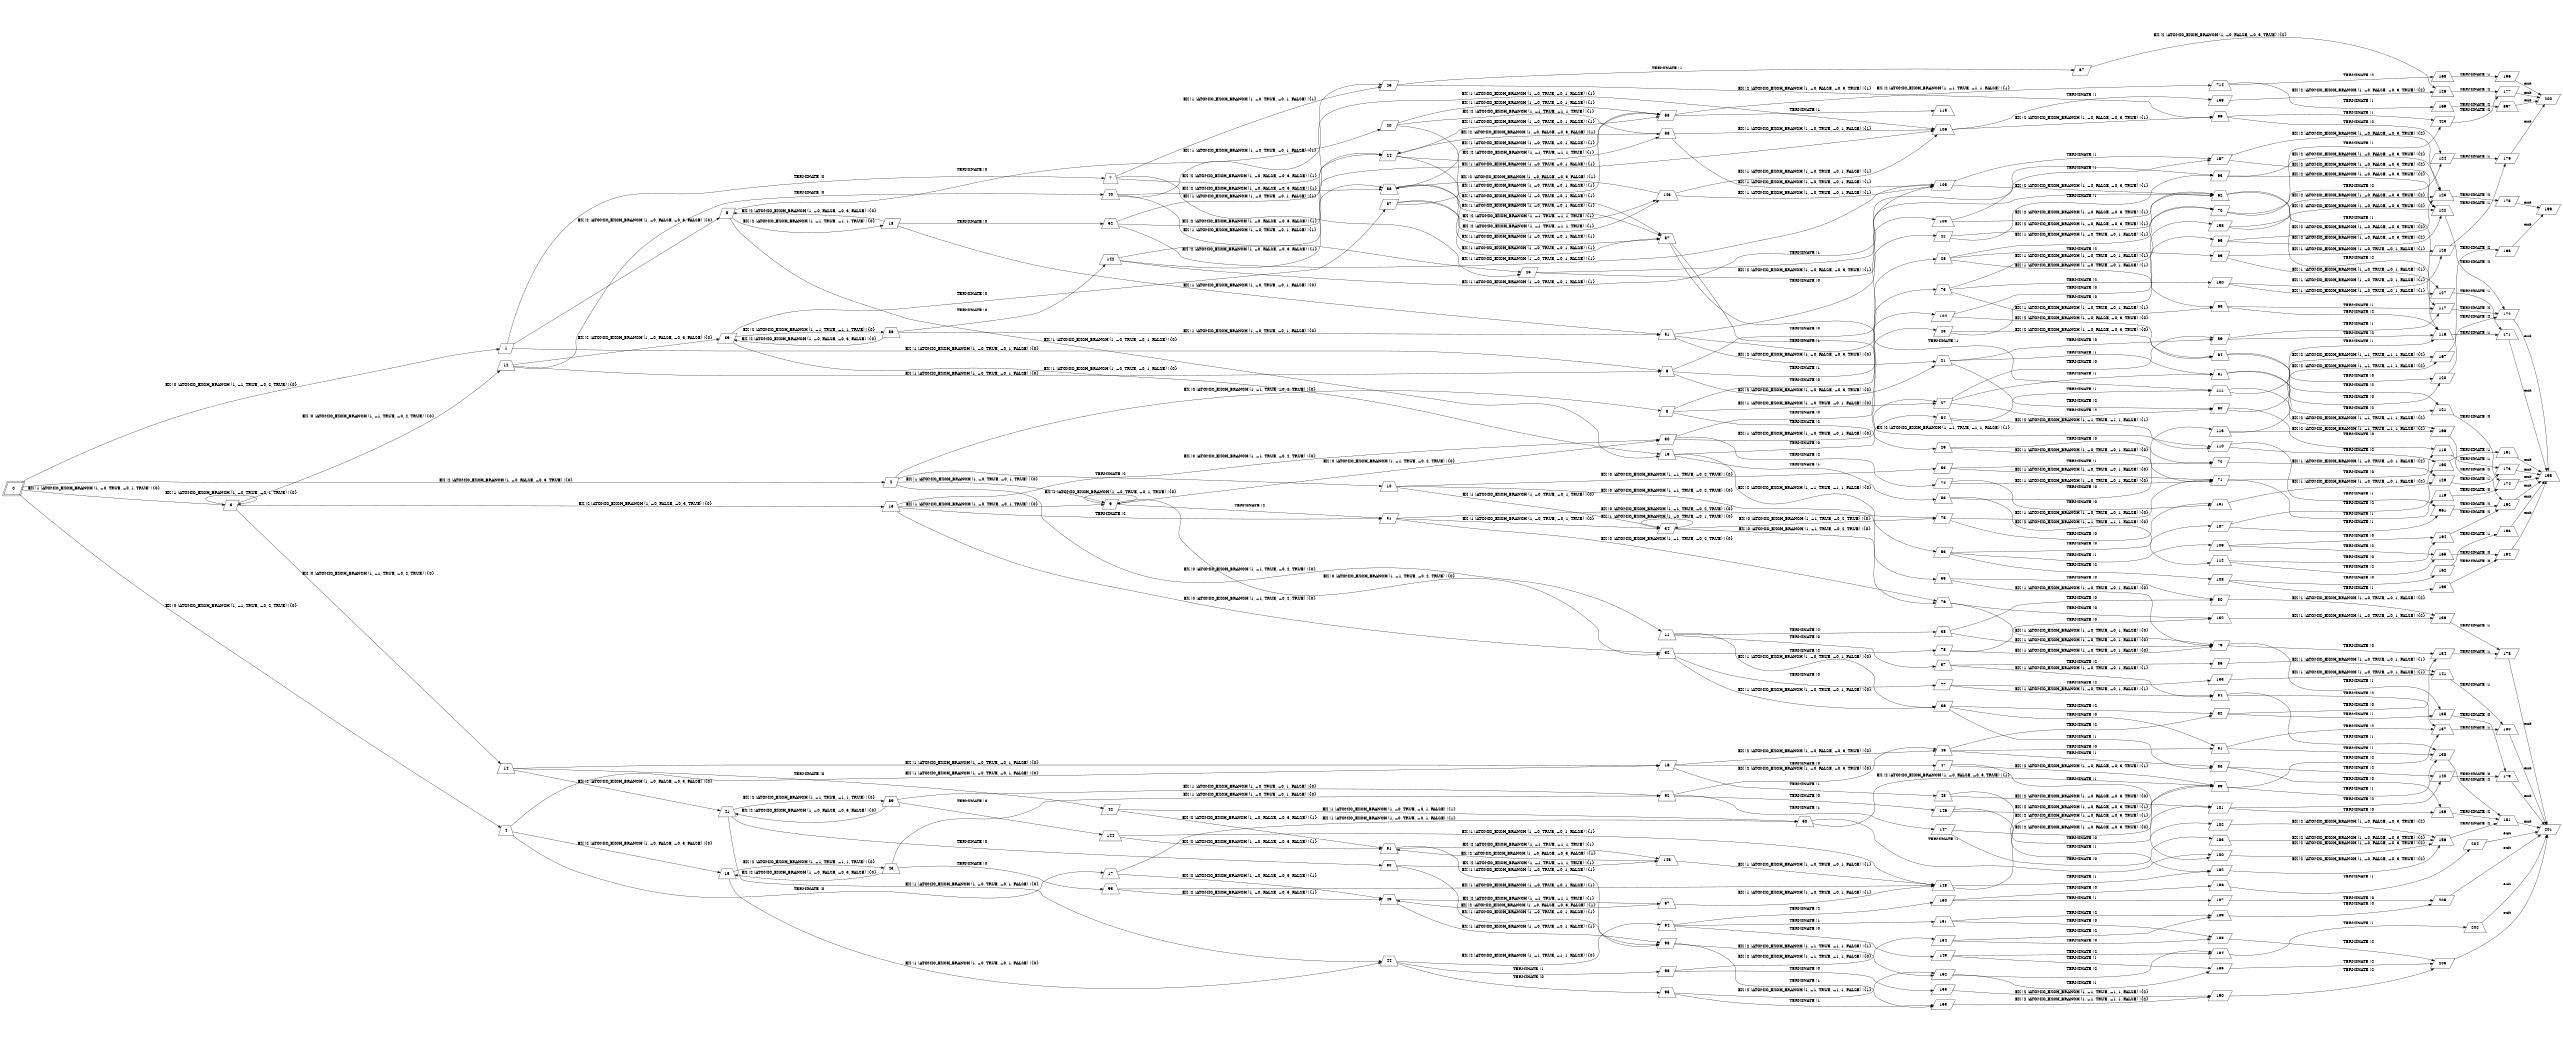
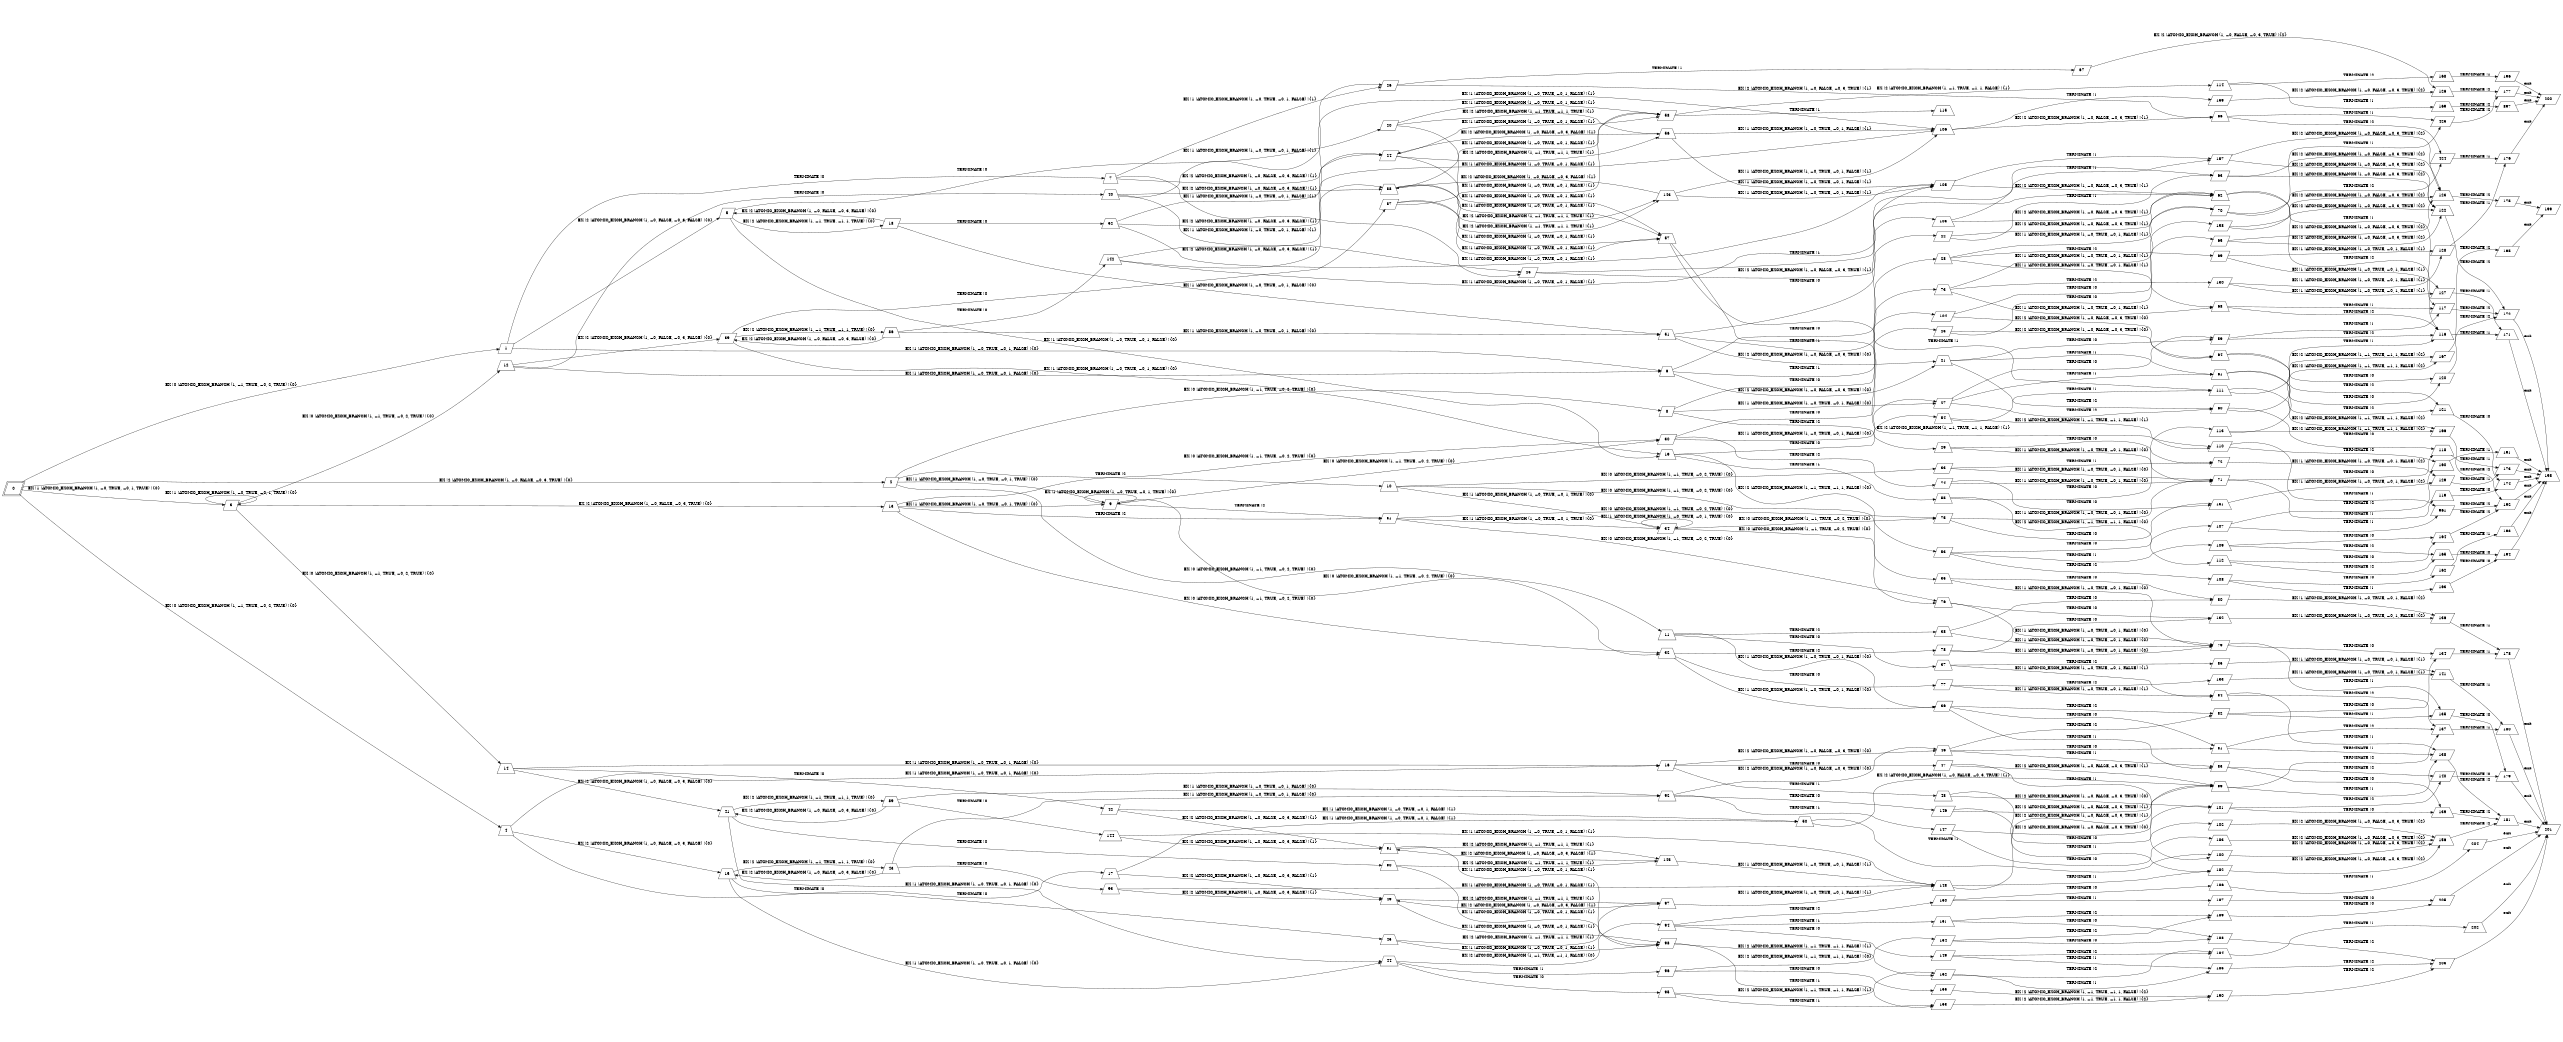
node "714": label "714" -> "114"
node "124": label "124" -> "424"
node "45": added
